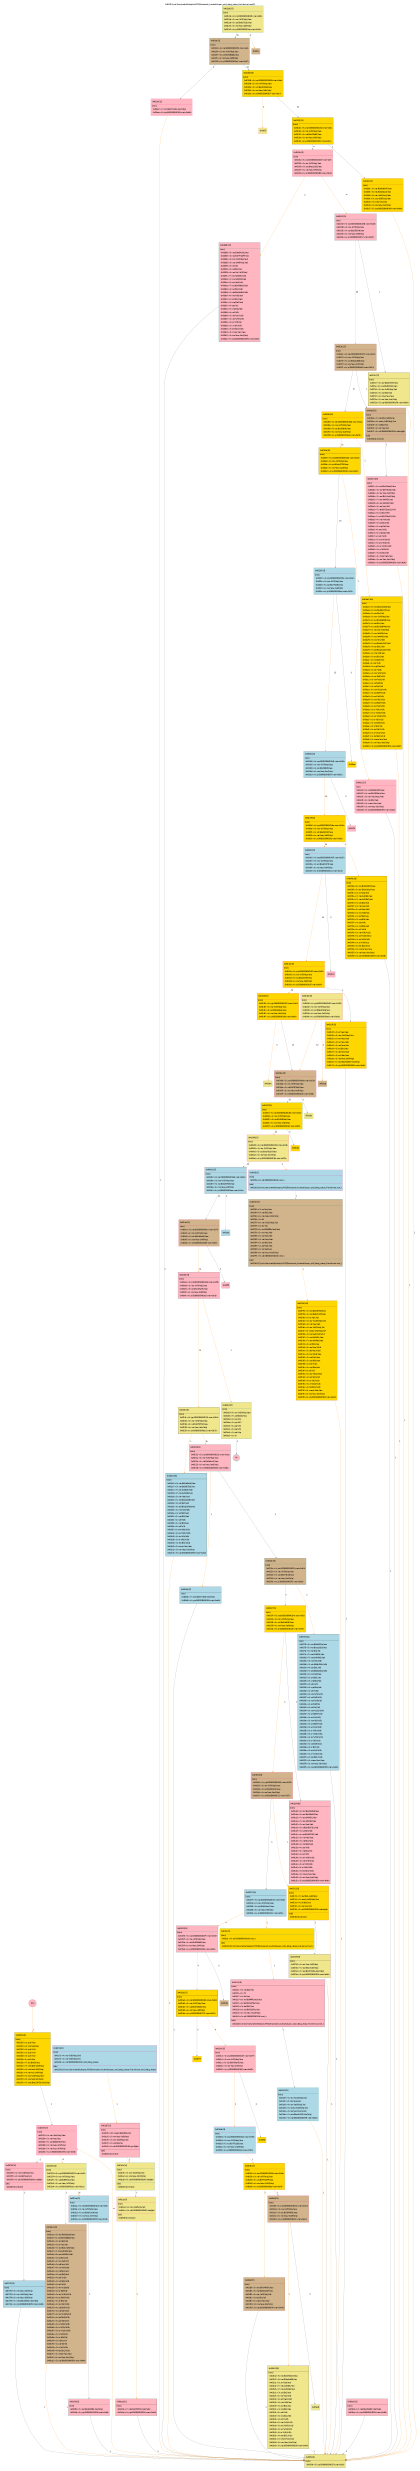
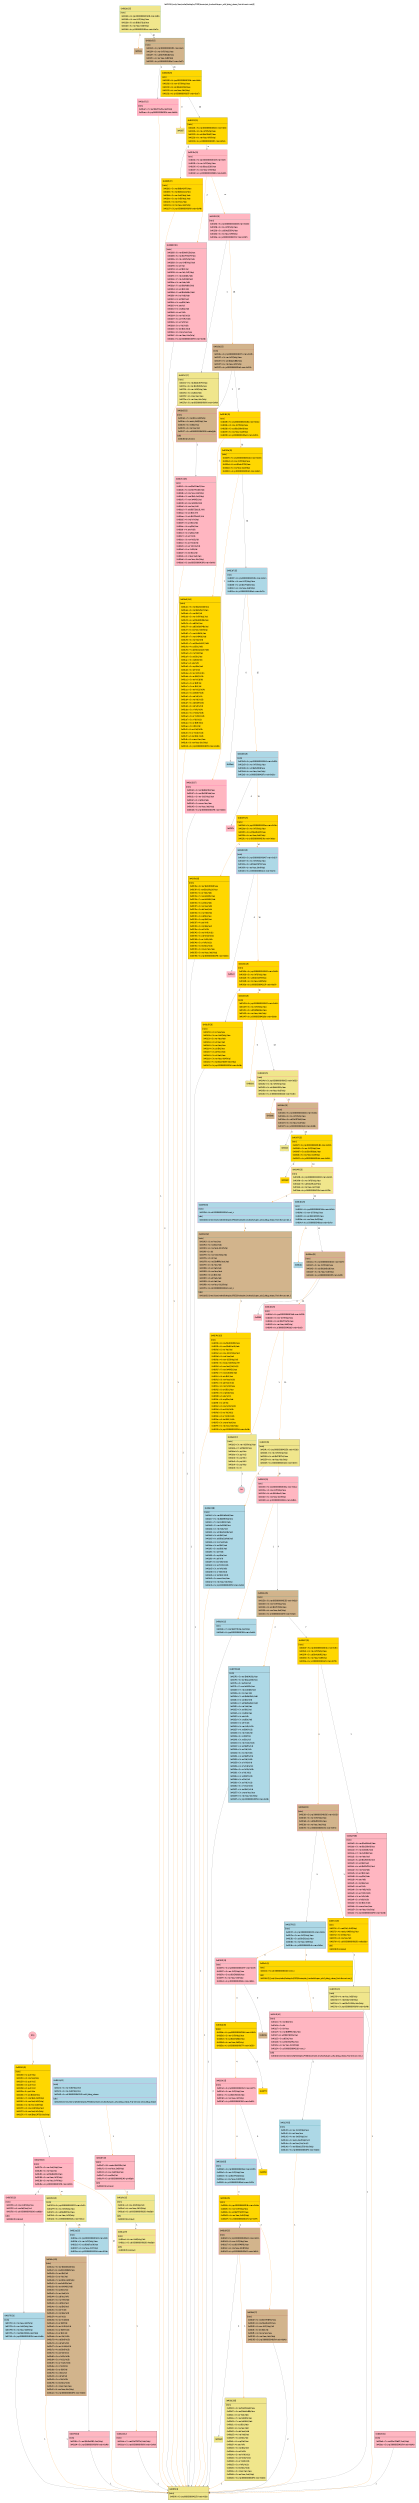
node "0x401ec6": fillcolor gold -> lightblue
edge "0x401434 [25]" -> "0x401466 [25]": now "0x401434 [25]" -> "0x40144d [25]"
